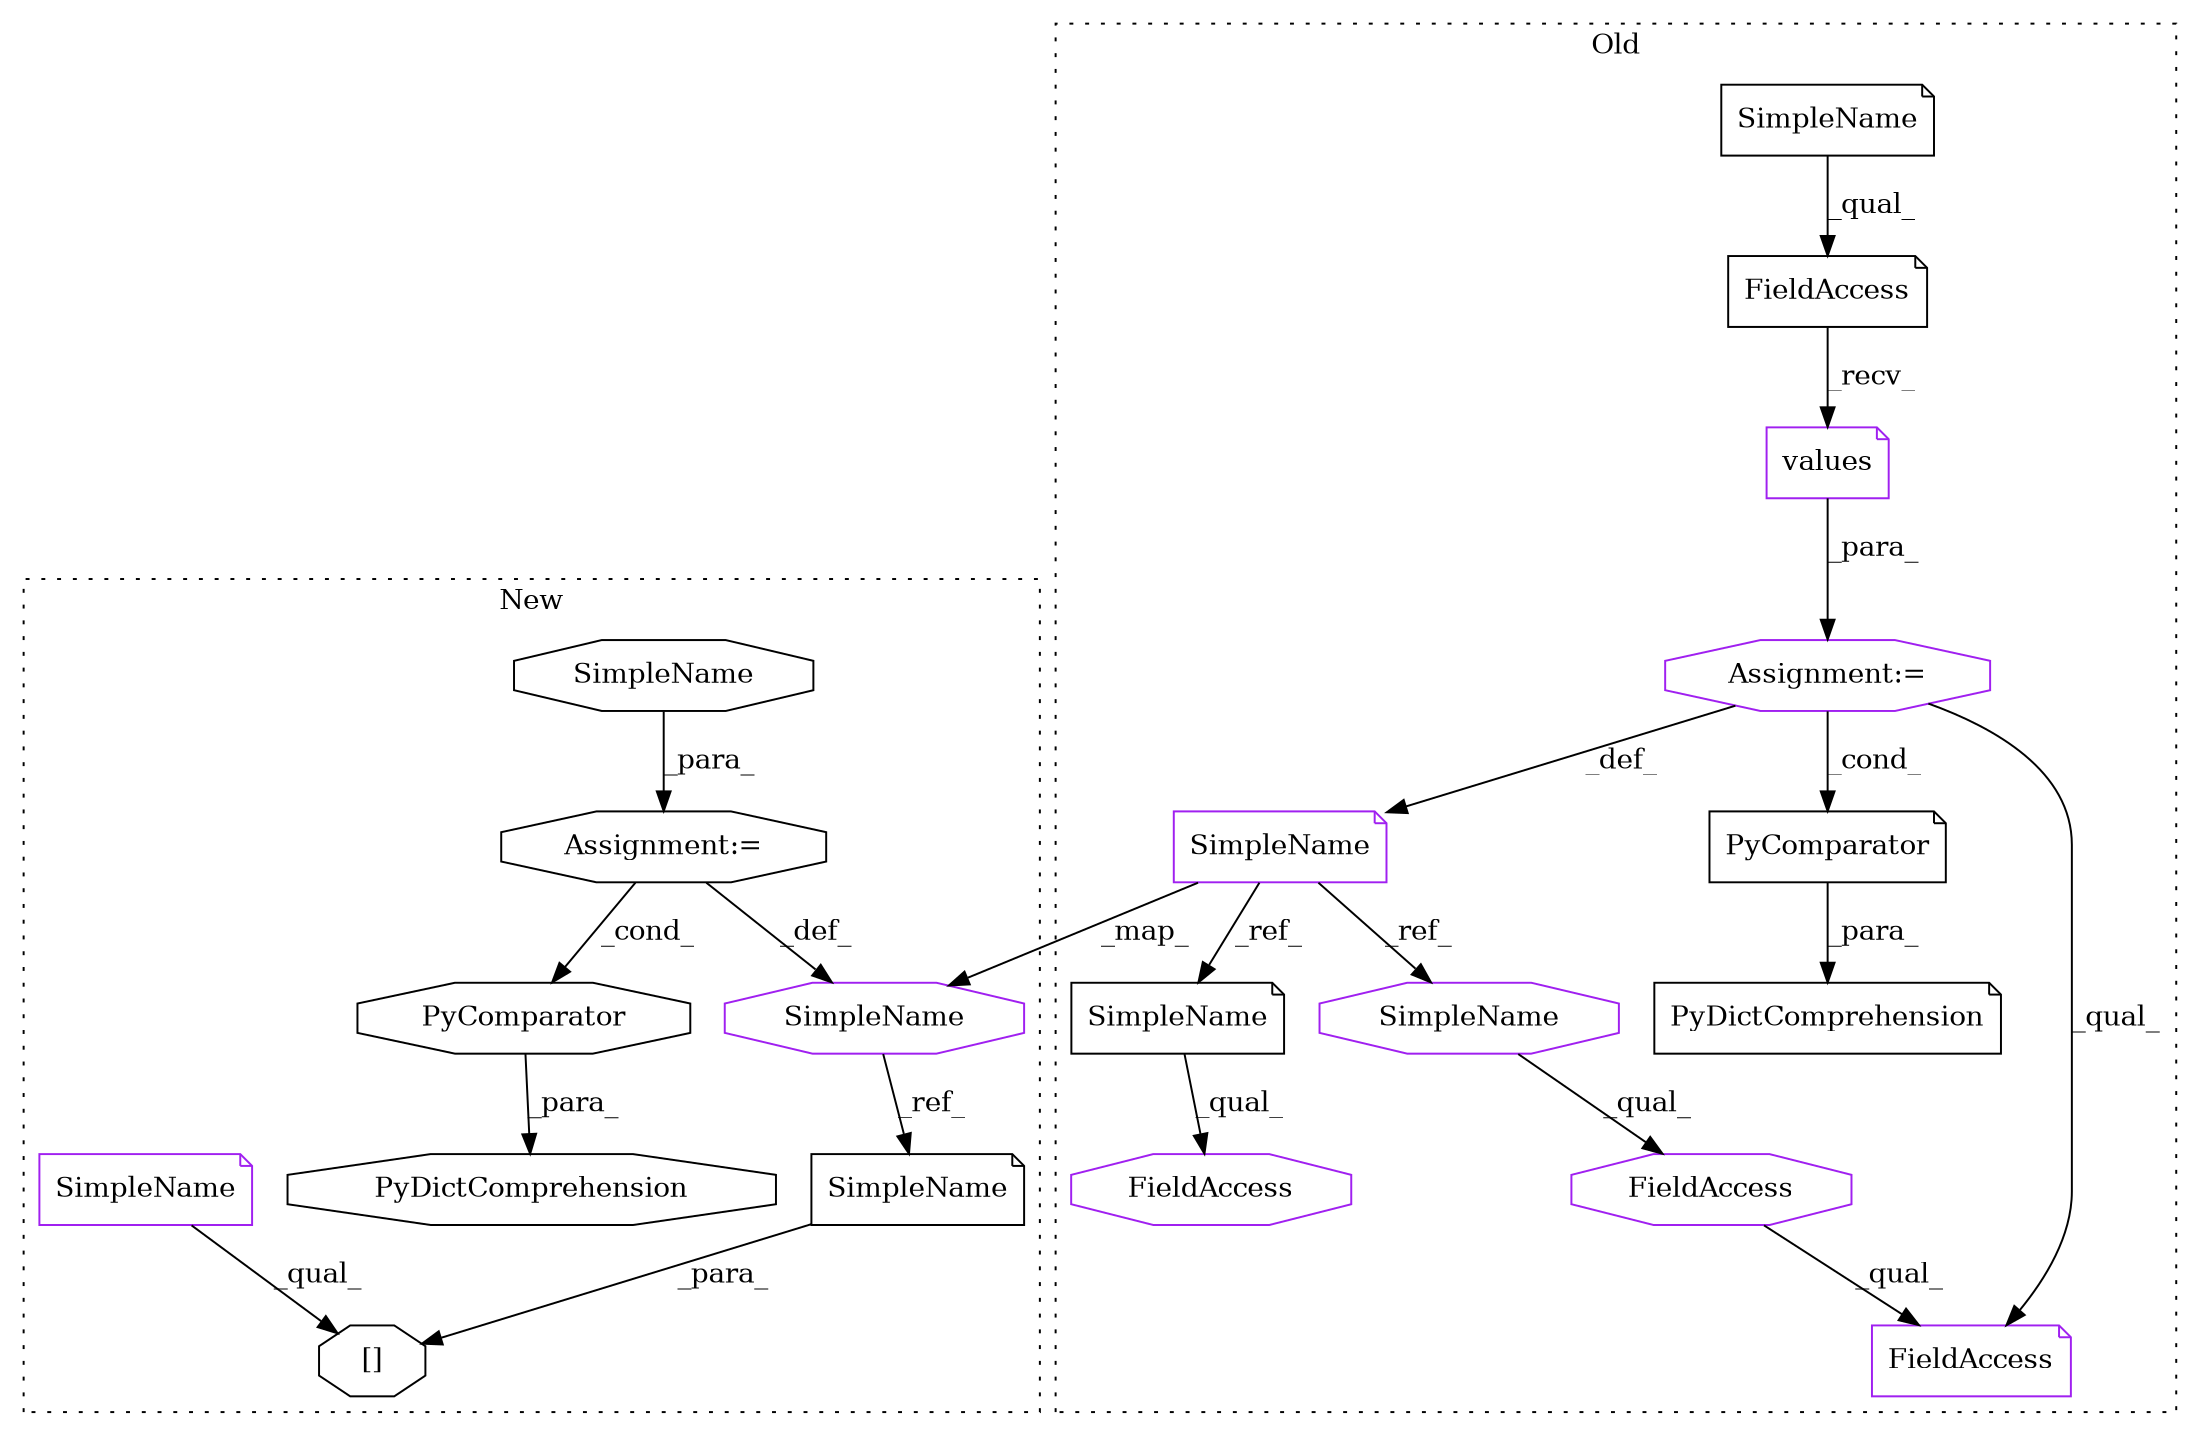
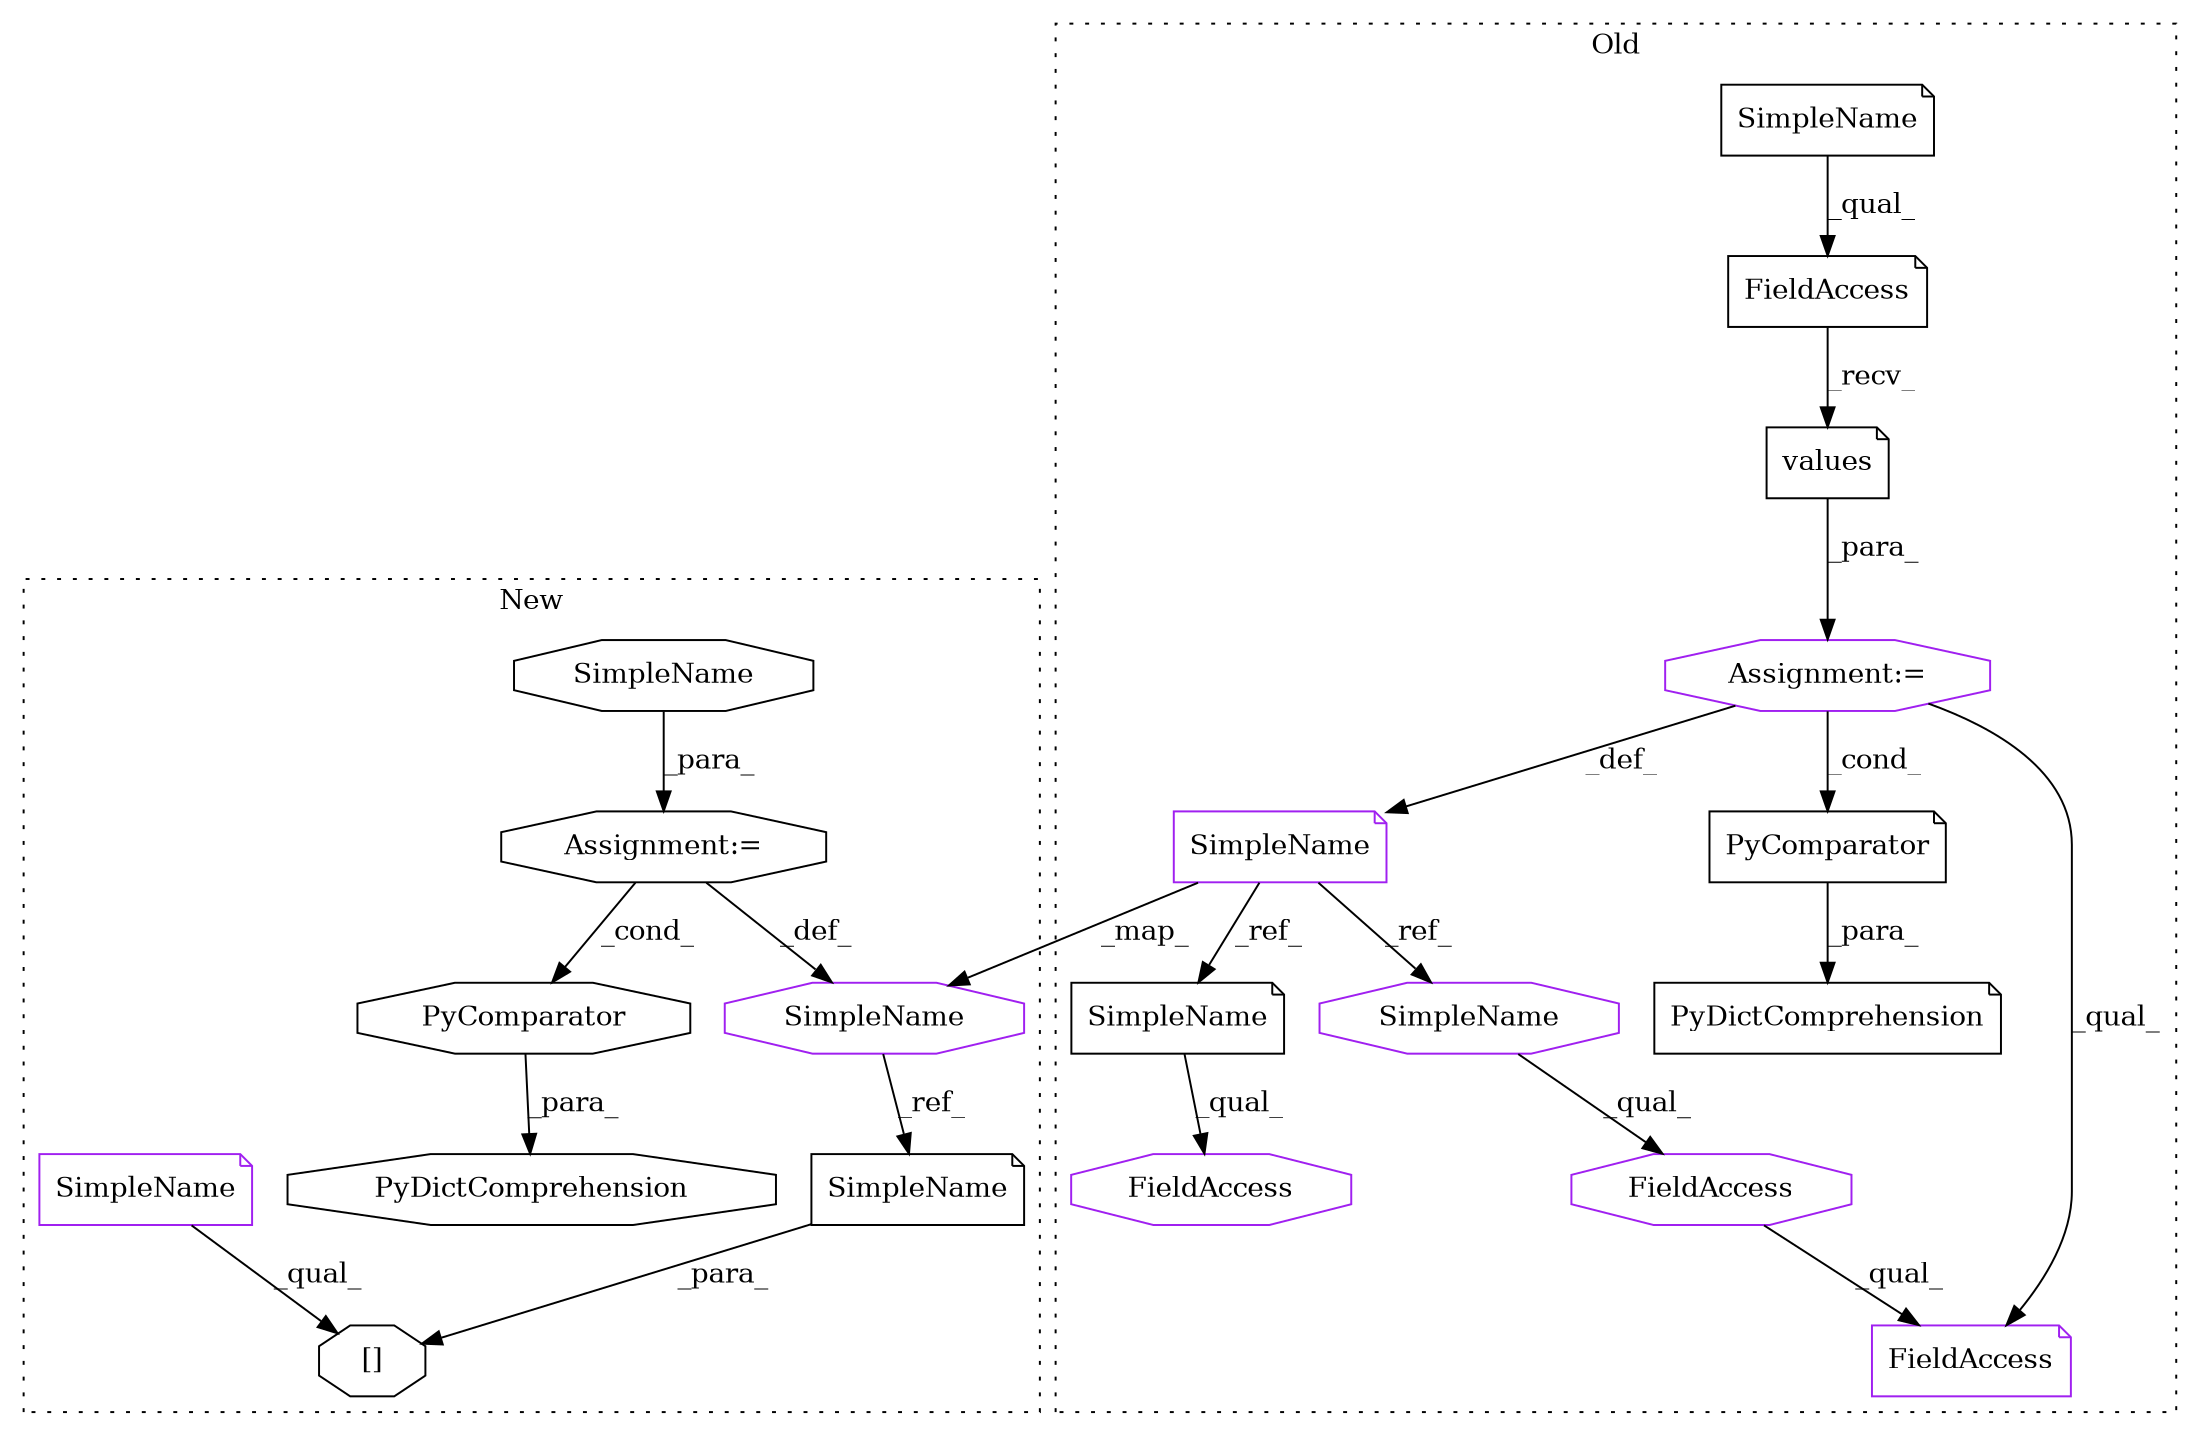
node "values": color purple -> black
